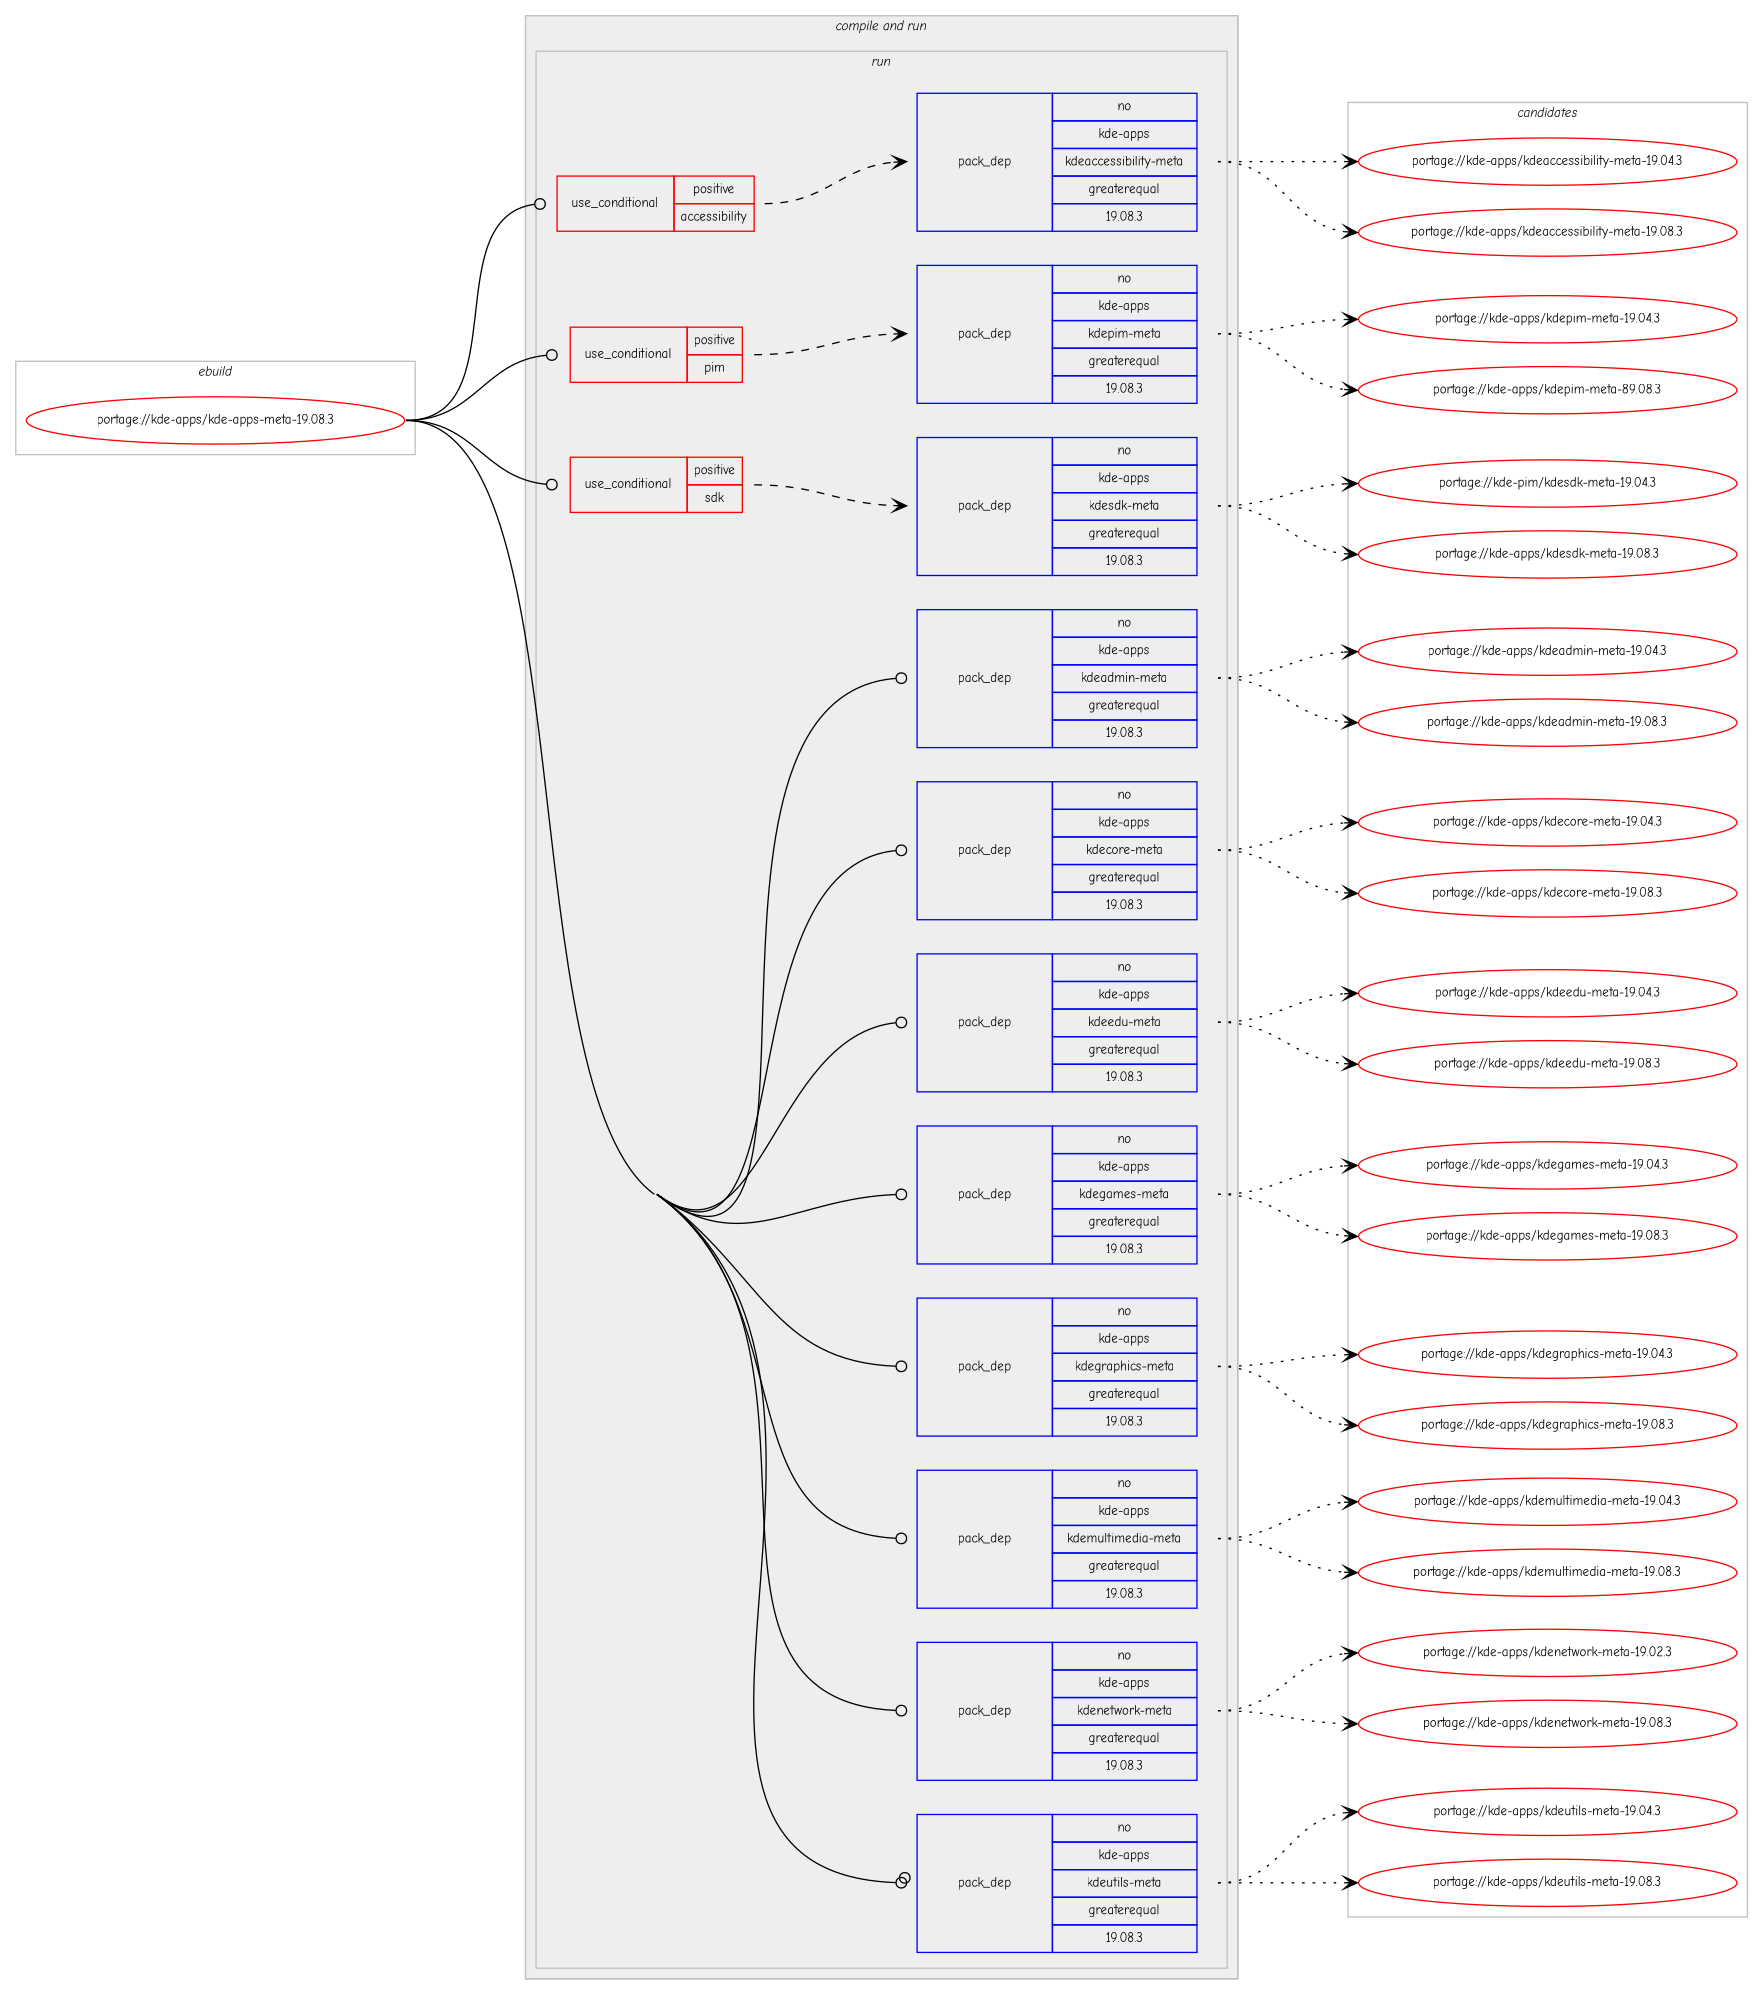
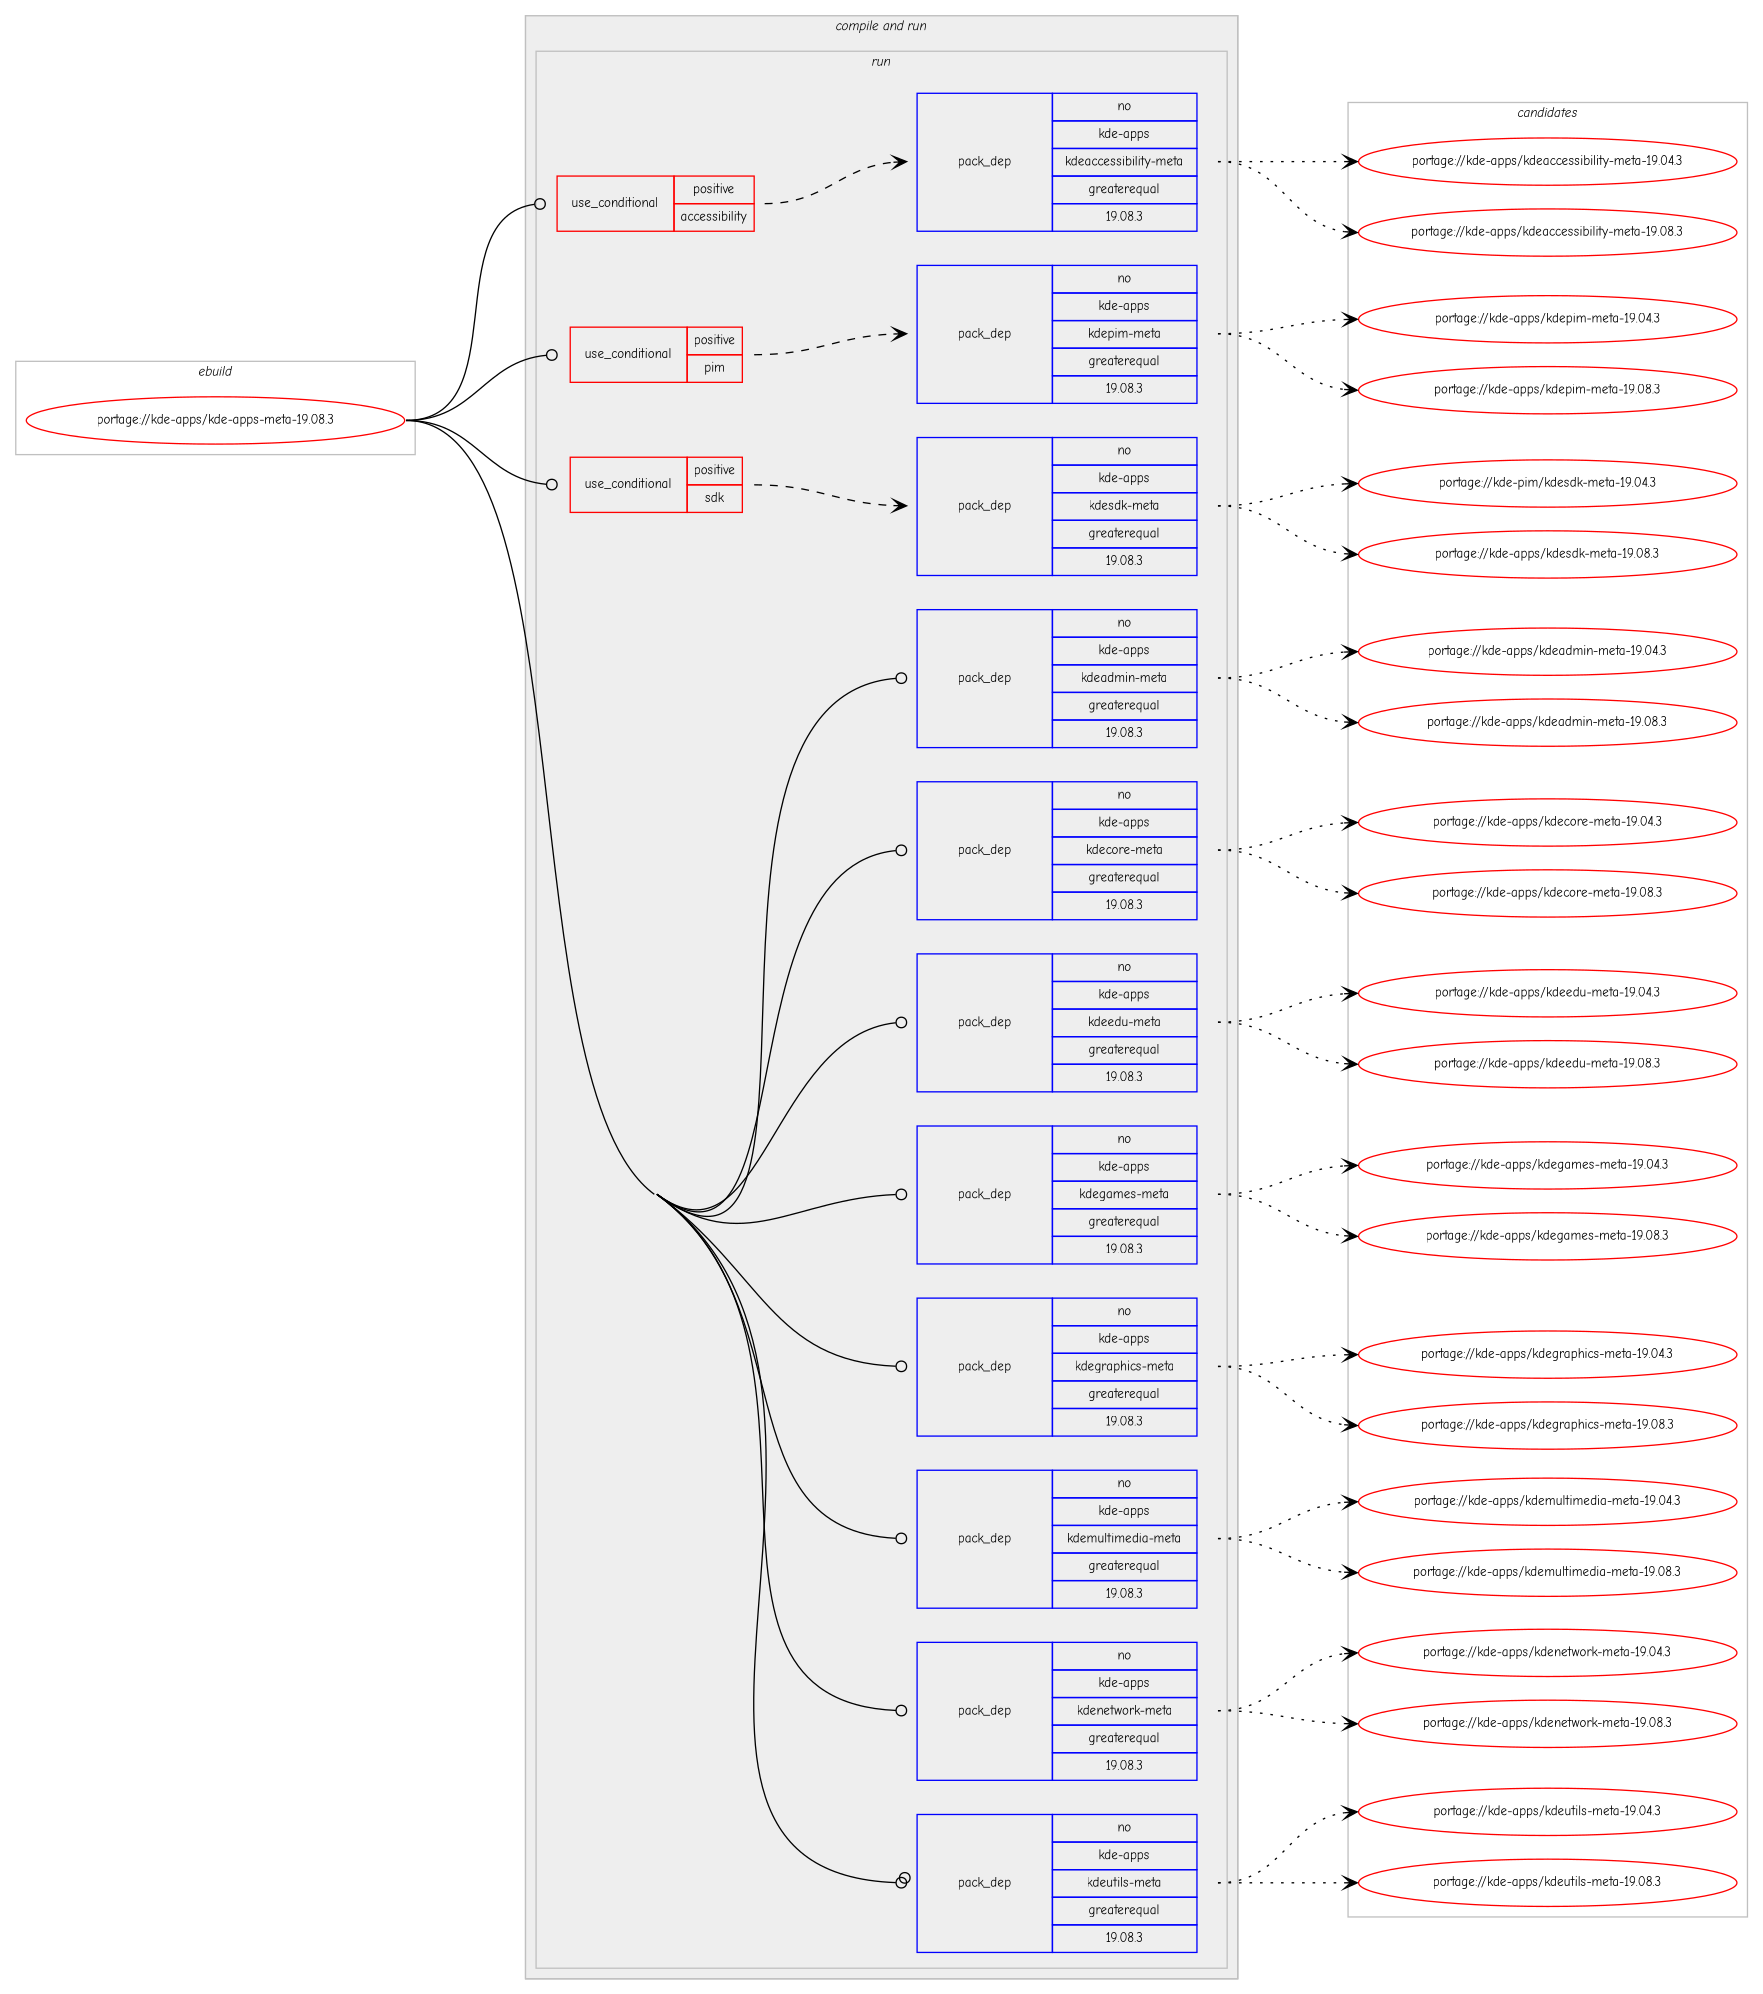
node "portage://kde-apps/kdepim-meta-89.08.3": label "portage://kde-apps/kdepim-meta-89.08.3" -> "portage://kde-apps/kdepim-meta-19.08.3"
node "portage://kde-apps/kdenetwork-meta-19.02.3": label "portage://kde-apps/kdenetwork-meta-19.02.3" -> "portage://kde-apps/kdenetwork-meta-19.04.3"
